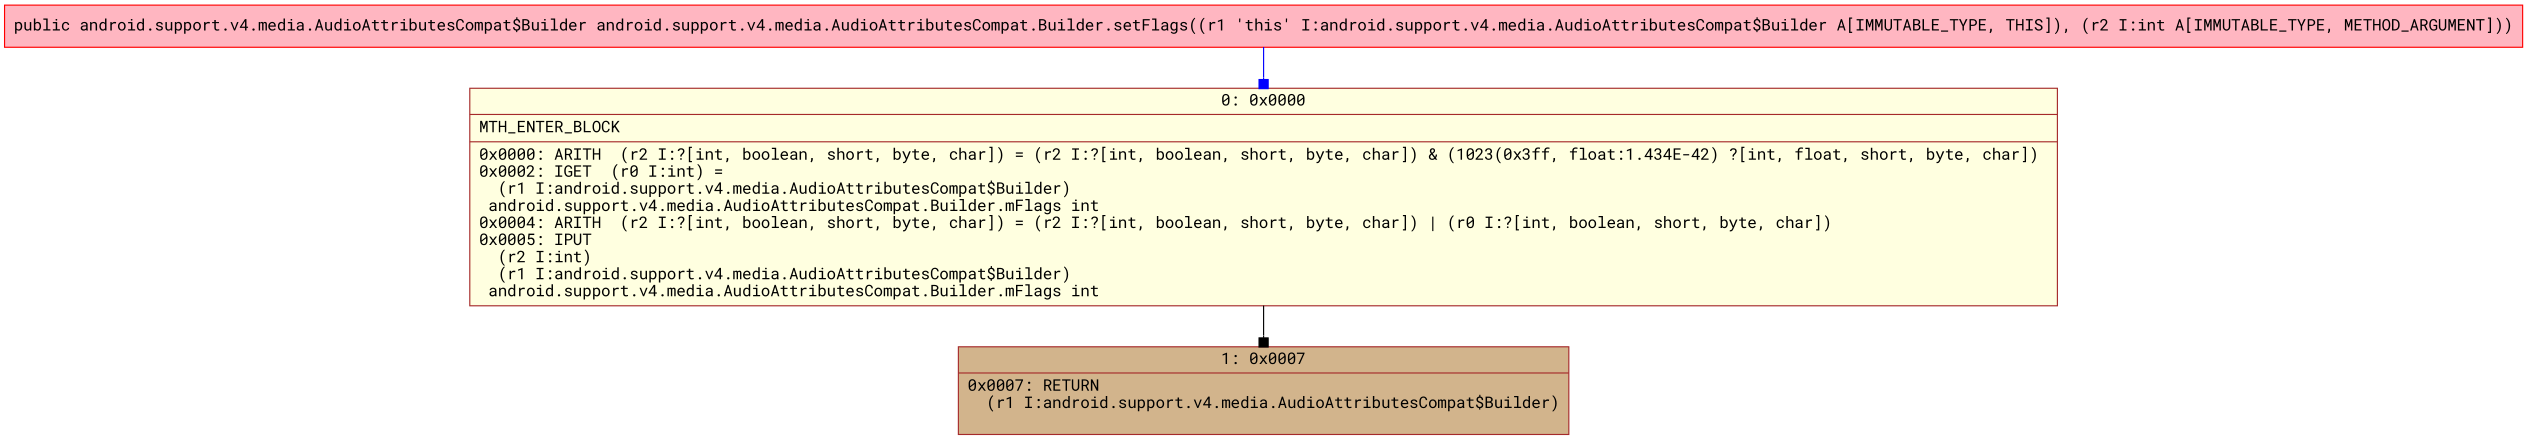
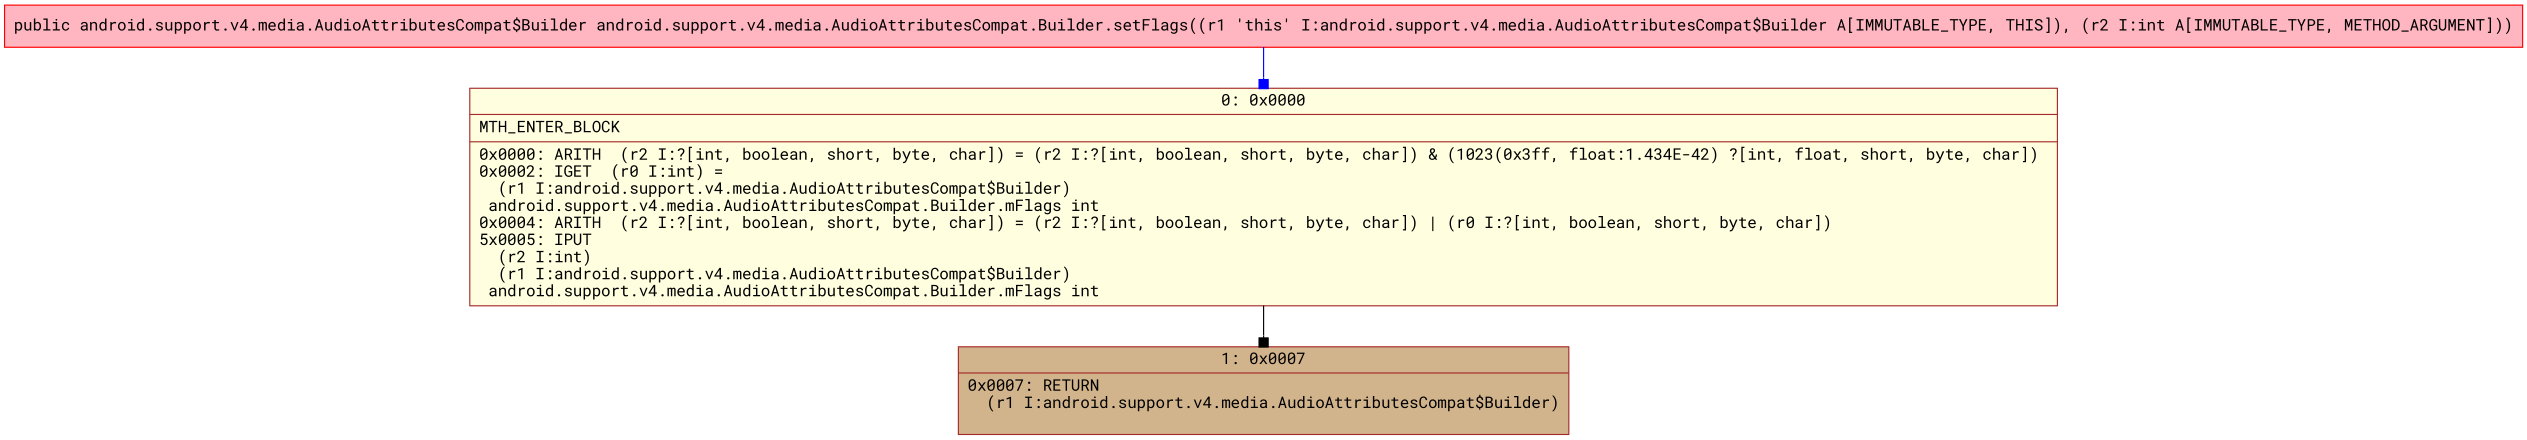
node "0: 0x0000": text "0x0005: IPUT" -> "5x0005: IPUT"
